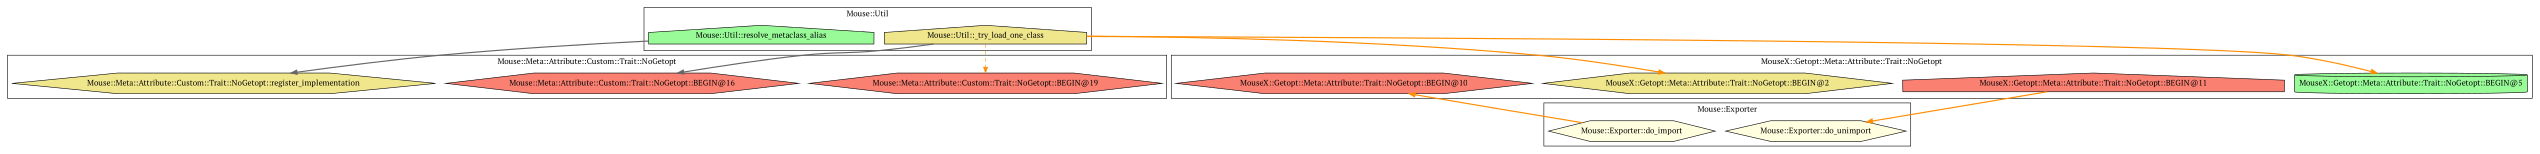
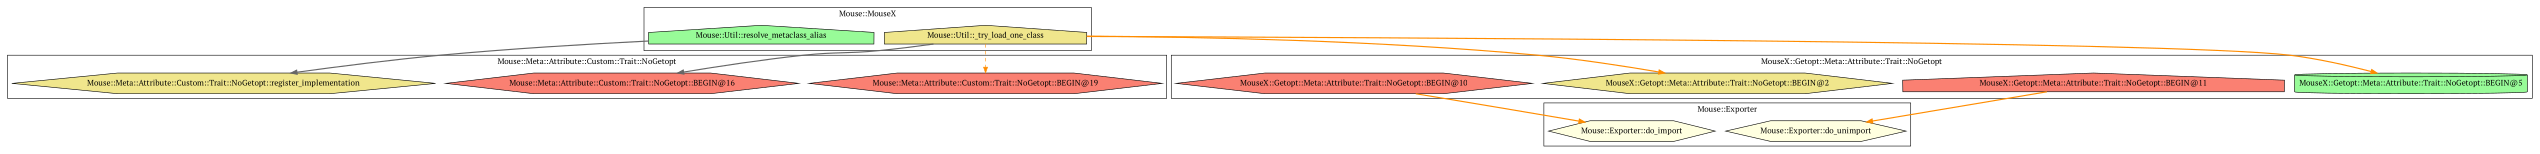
cluster "Mouse::Util": label "Mouse::Util" -> "Mouse::MouseX"
edge "Mouse::Exporter::do_import" -> "MouseX::Getopt::Meta::Attribute::Trait::NoGetopt::BEGIN@10": reversed
